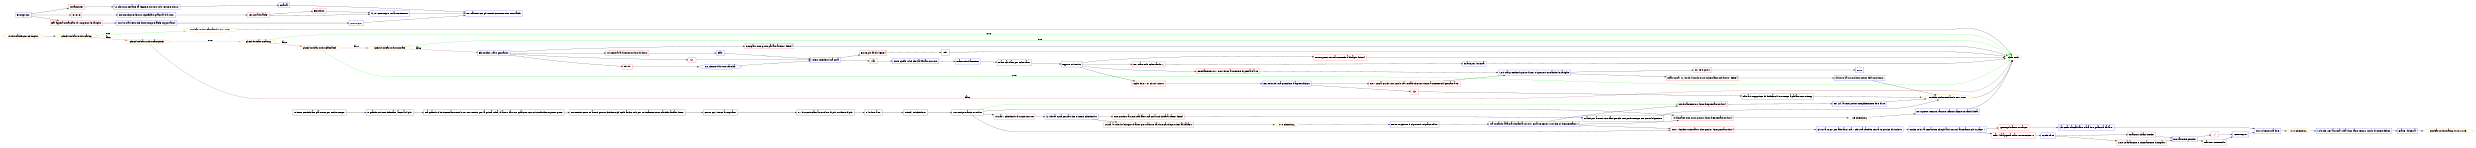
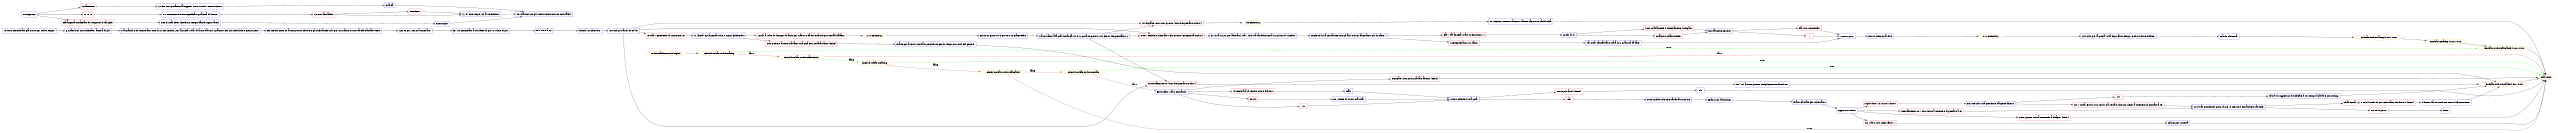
edge "Check boolean ArthurRainCheck" -> "Check boolean IsDating": label "true" -> "false"
node "Boolean IsDating is now true.": added
node "No, niente di brutto stavolta.": shape ellipse -> box
edge "Check boolean ArthurHasDated" -> "Chat ends.": color green -> brown
edge "Vorresti provarci? Tu ed io?" -> "Assolutamente no. [Non frequentare Arthur.]": color green -> black
edge "Sai cosa? Lasciali fare. Darà loro qualcosa da fare." -> "Non so bene cosa dire.": now "Sai cosa? Lasciali fare. Darà loro qualcosa da fare." -> "*Comunque.*"
